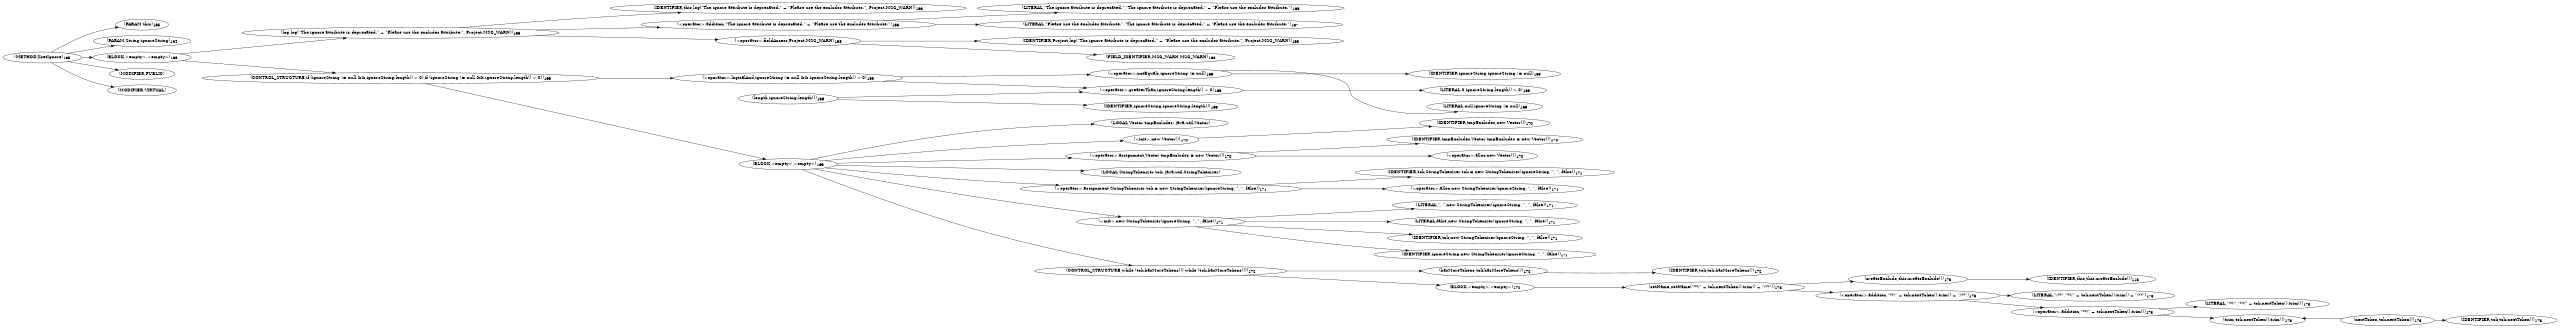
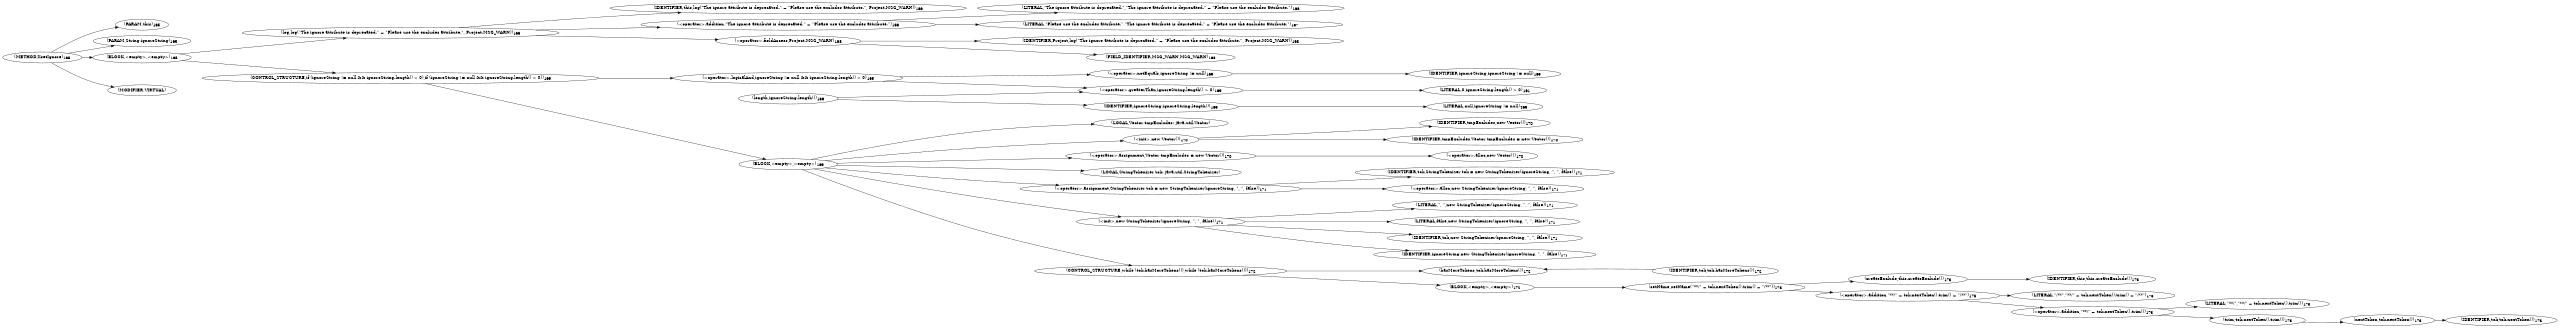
node "(PARAM,String ignoreString)": text "164" -> "165"
node "(MODIFIER,PUBLIC)": removed
edge "(<operator>.notEquals,ignoreString != null)" -> "(LITERAL,null,ignoreString != null)": now "(IDENTIFIER,ignoreString,ignoreString.length())" -> "(LITERAL,null,ignoreString != null)"
node "(LITERAL,0,ignoreString.length() > 0)": text "169" -> "161"
node "(LITERAL,null,ignoreString != null)": text "169" -> "469"
edge "(<operator>.assignment,Vector tmpExcludes = new Vector())" -> "(IDENTIFIER,tmpExcludes,Vector tmpExcludes = new Vector())": now "(<init>,new Vector())" -> "(IDENTIFIER,tmpExcludes,Vector tmpExcludes = new Vector())"
edge "(hasMoreTokens,tok.hasMoreTokens())" -> "(IDENTIFIER,tok,tok.hasMoreTokens())": reversed
node "(IDENTIFIER,this,this.createExclude())": text "113" -> "173"
edge "(nextToken,tok.nextToken())" -> "(trim,tok.nextToken().trim())": reversed
